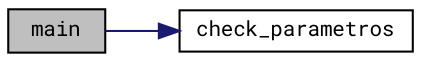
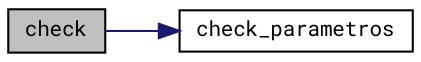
node "main": label "main" -> "check"
